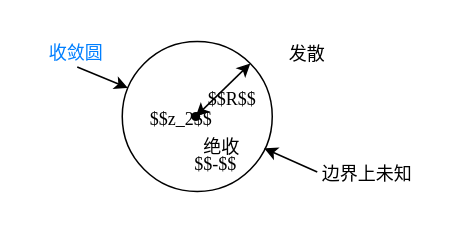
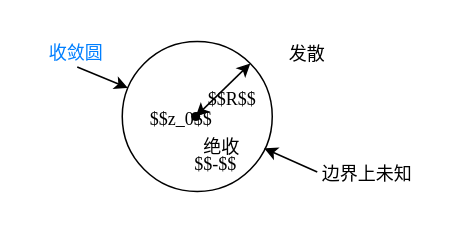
node "$$z_2$$": label "$$z_2$$" -> "$$z_0$$"
